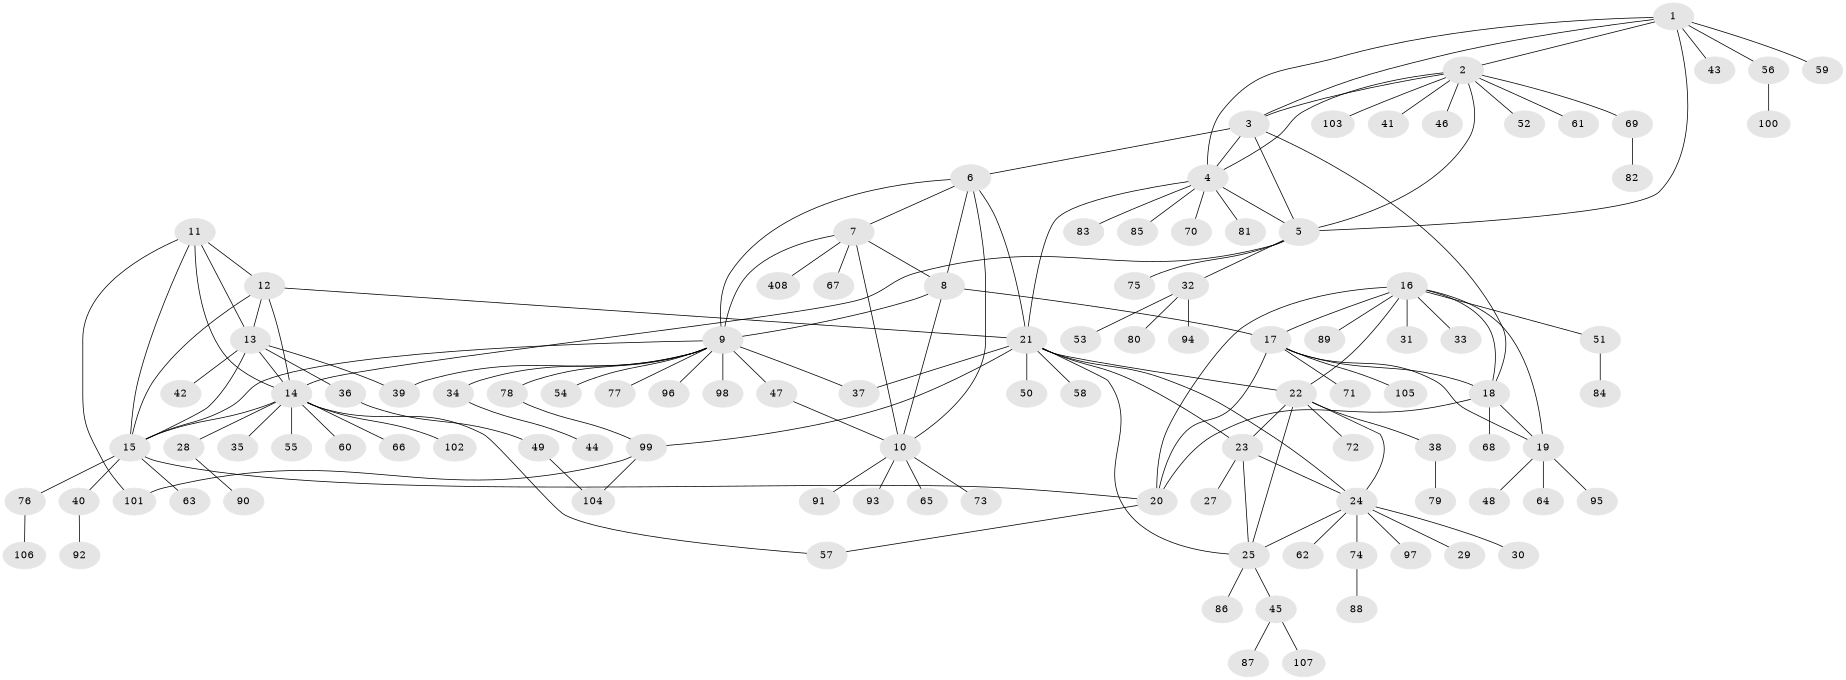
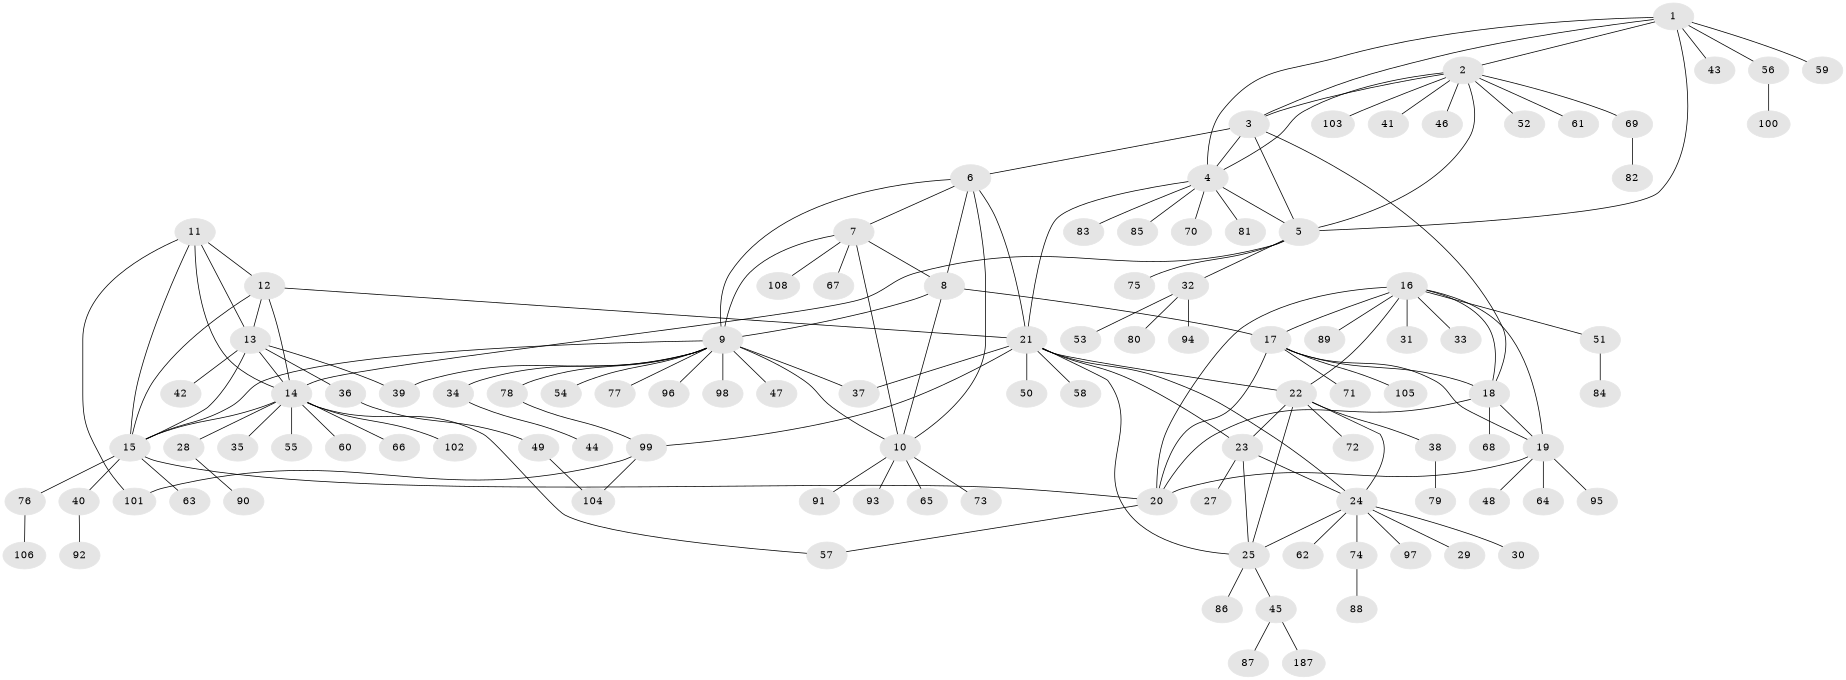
node "408": label "408" -> "108"
edge "47" -- "10": now "9" -- "10"
edge "19" -- "20": added
node "107": label "107" -> "187"
